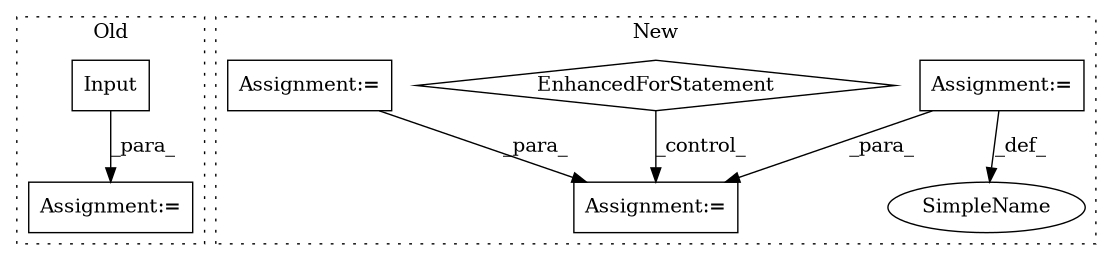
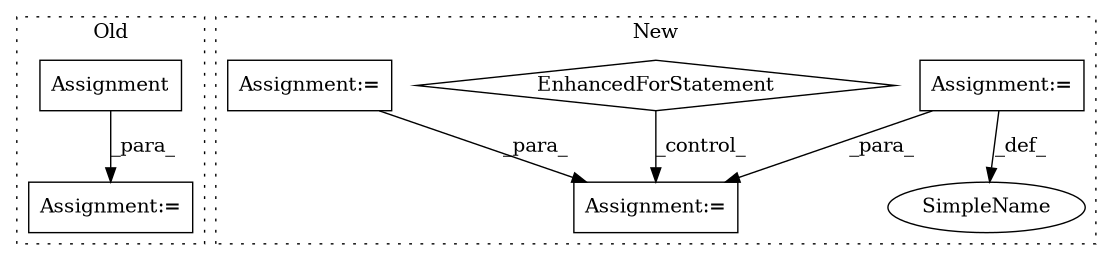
node "Input": label "Input" -> "Assignment"
